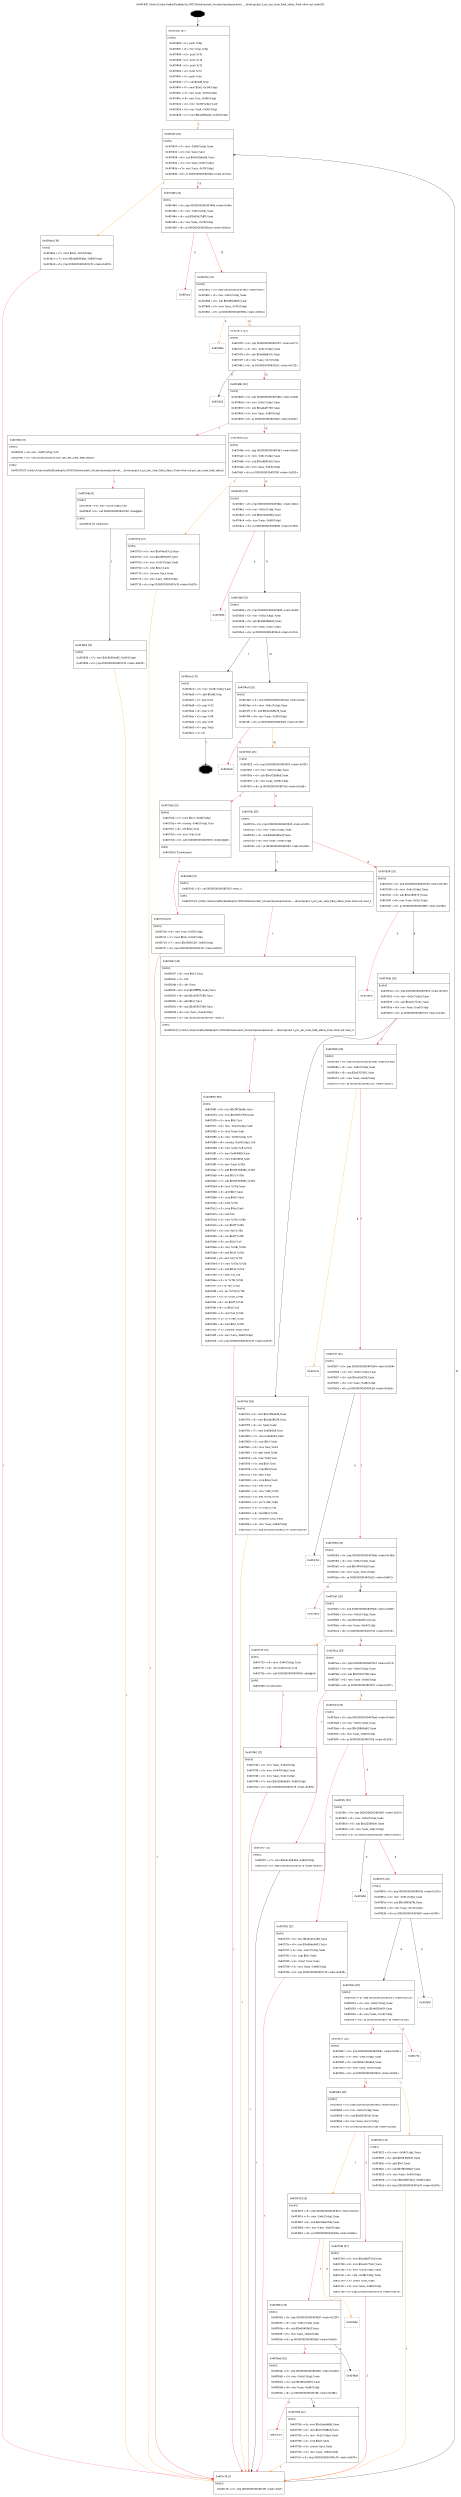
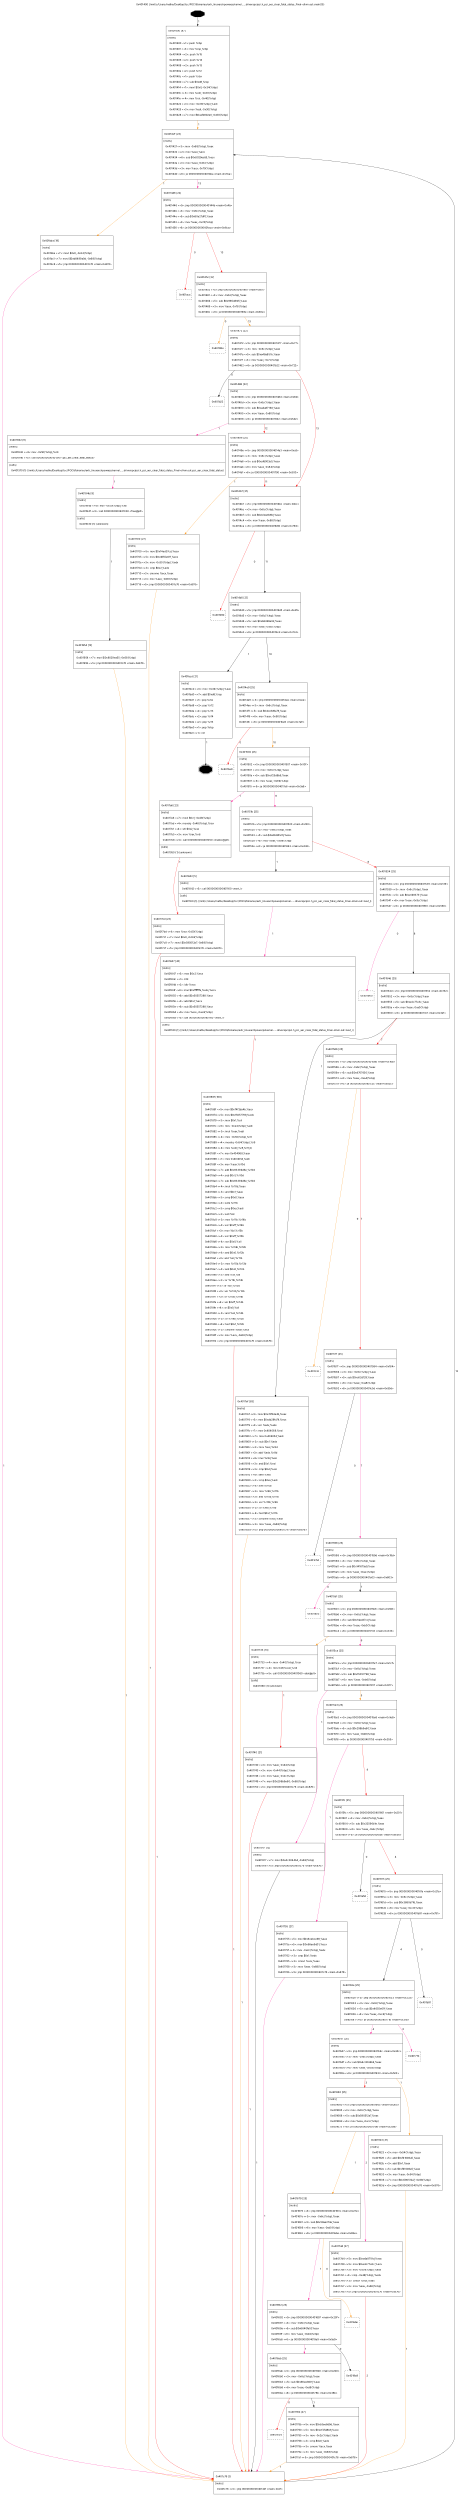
edge "0x401472 [22]" -> "0x401488 [22]": now "0x401472 [22]" -> "0x4014b7 [25]"
